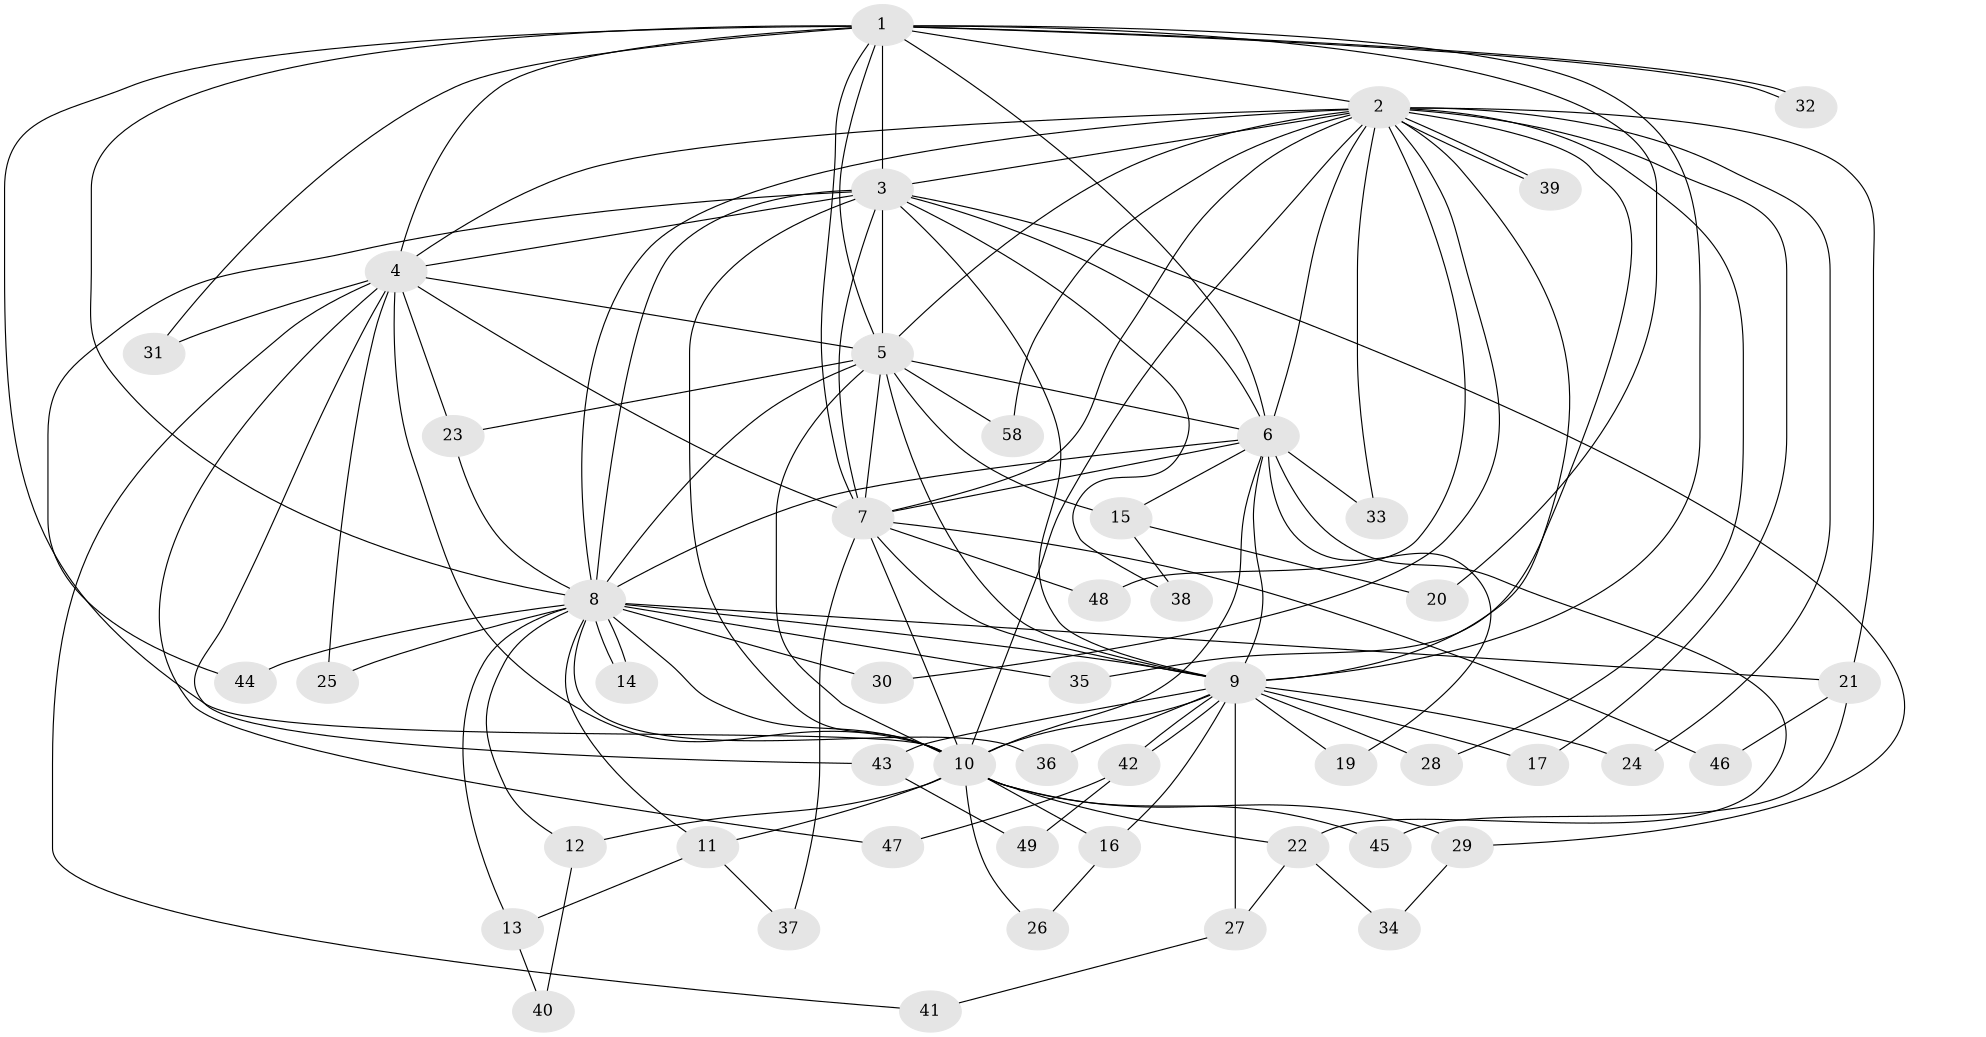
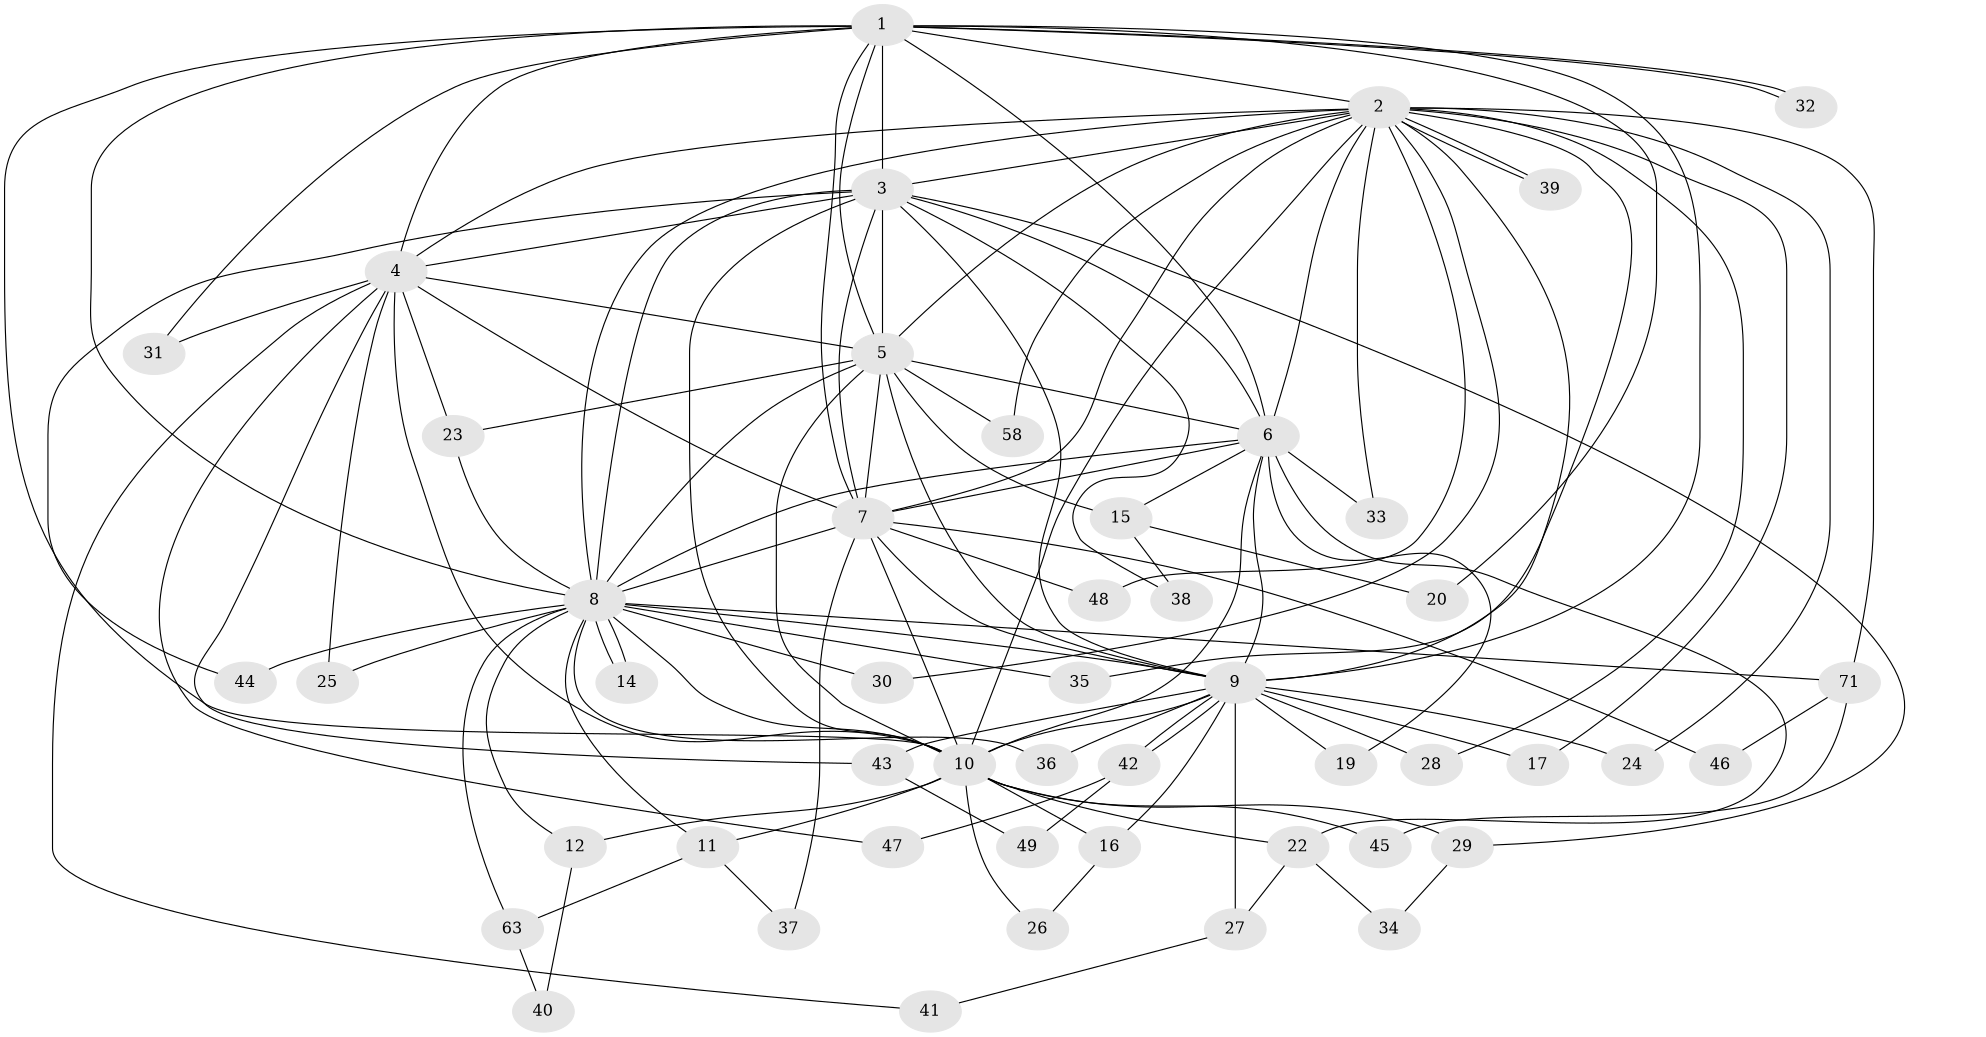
edge "7" -- "8": added
node "21": label "21" -> "71"
node "13": label "13" -> "63"
